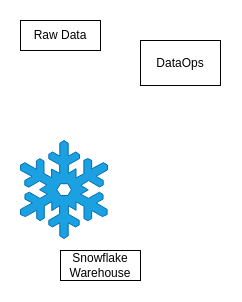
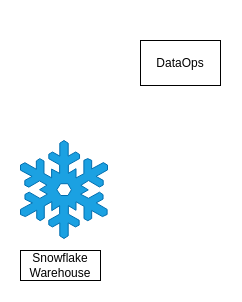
node "Raw Data": removed
node "Snowflake Warehouse": moved (101, 266) -> (61, 266)
